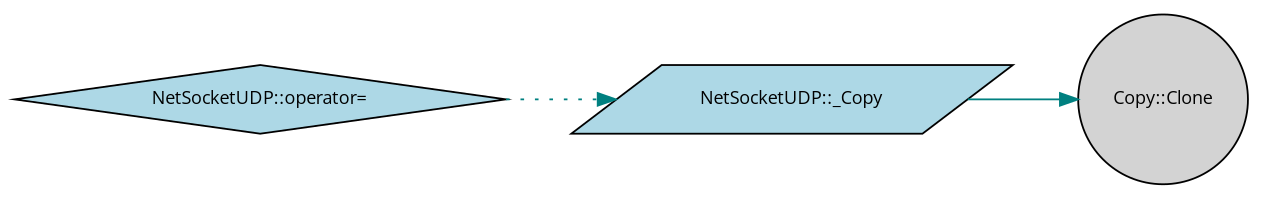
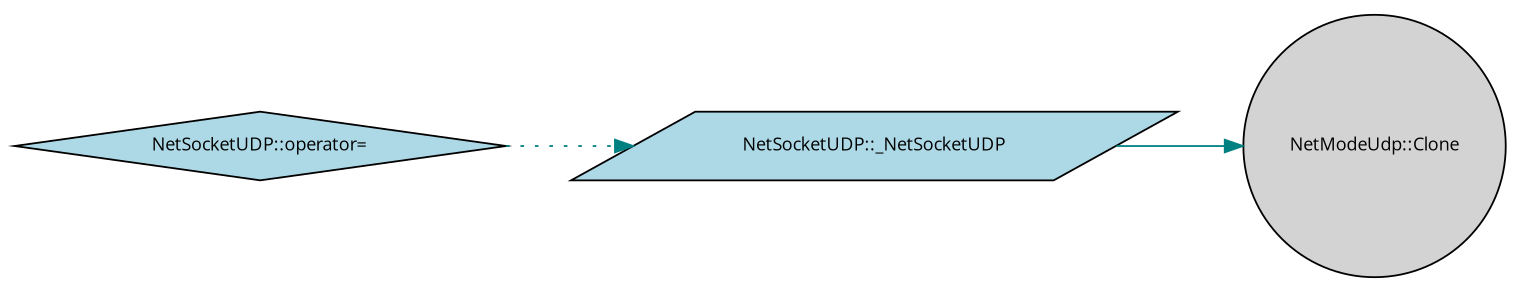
node "NetSocketUDP::_Copy": label "NetSocketUDP::_Copy" -> "NetSocketUDP::_NetSocketUDP"
node "Copy::Clone": label "Copy::Clone" -> "NetModeUdp::Clone"
